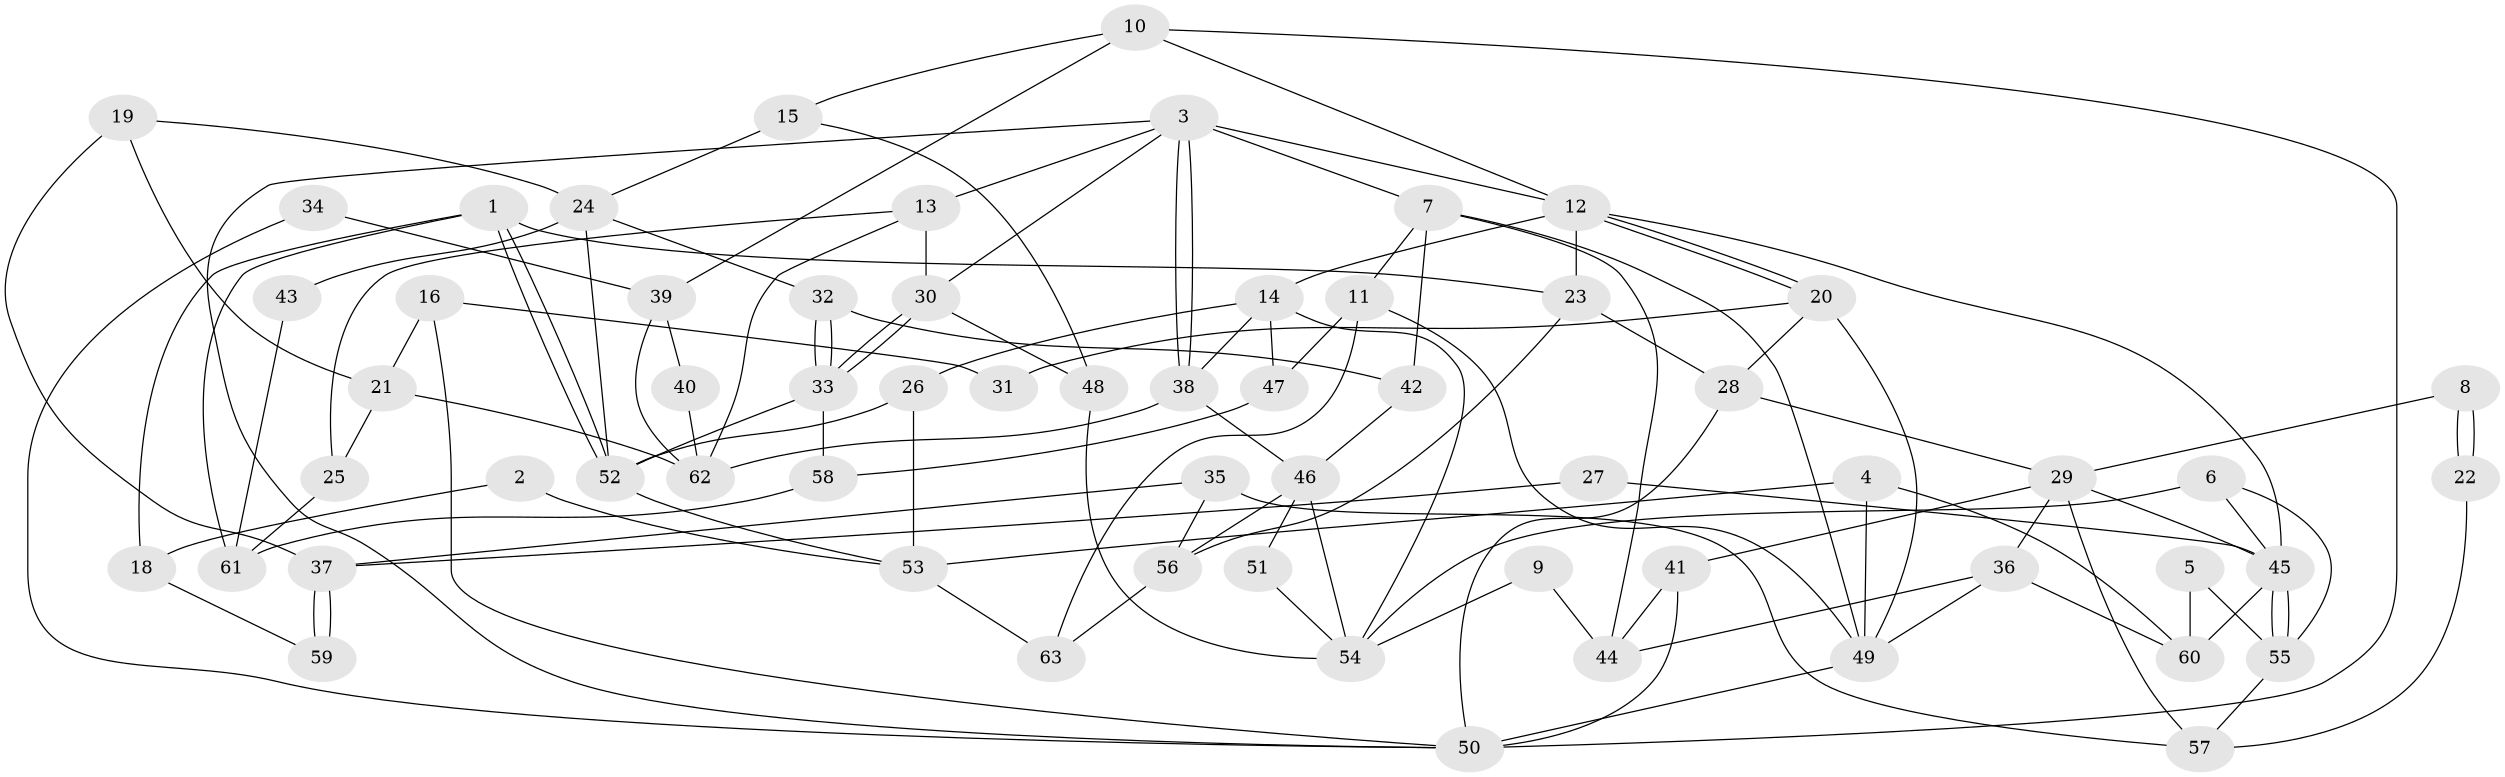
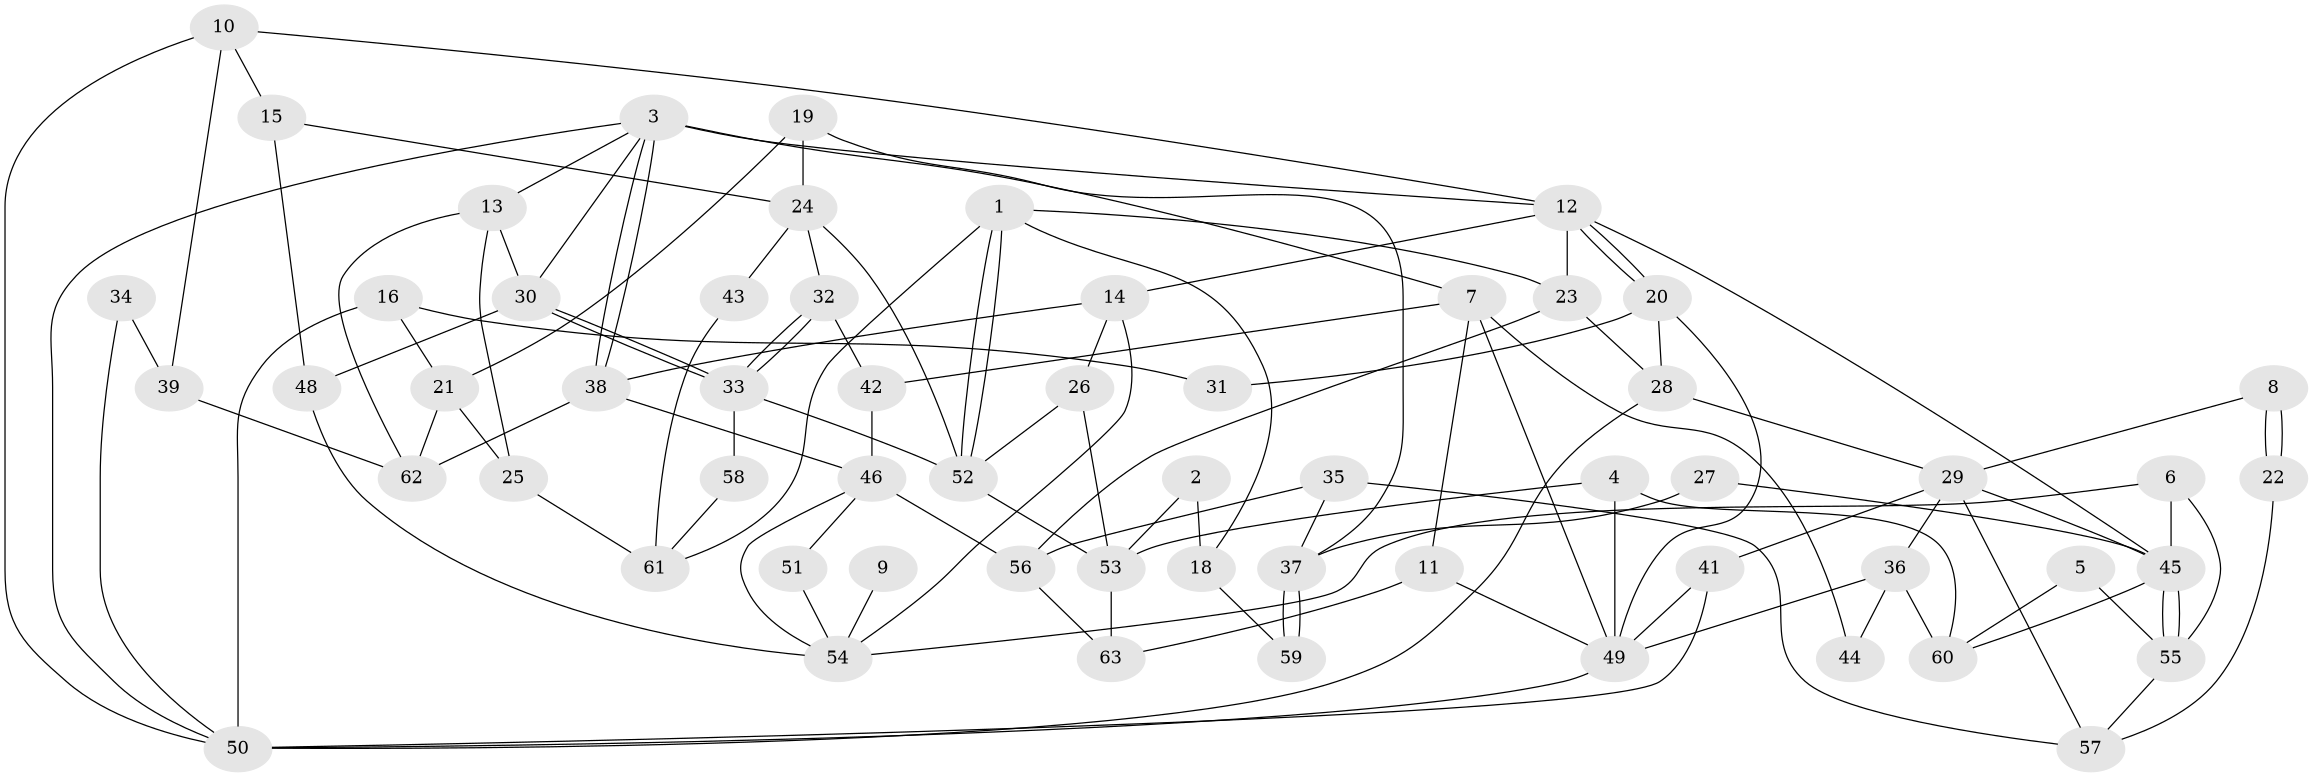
node "40": removed
node "47": removed
edge "9" -- "44": removed
edge "41" -- "44": now "41" -- "49"
